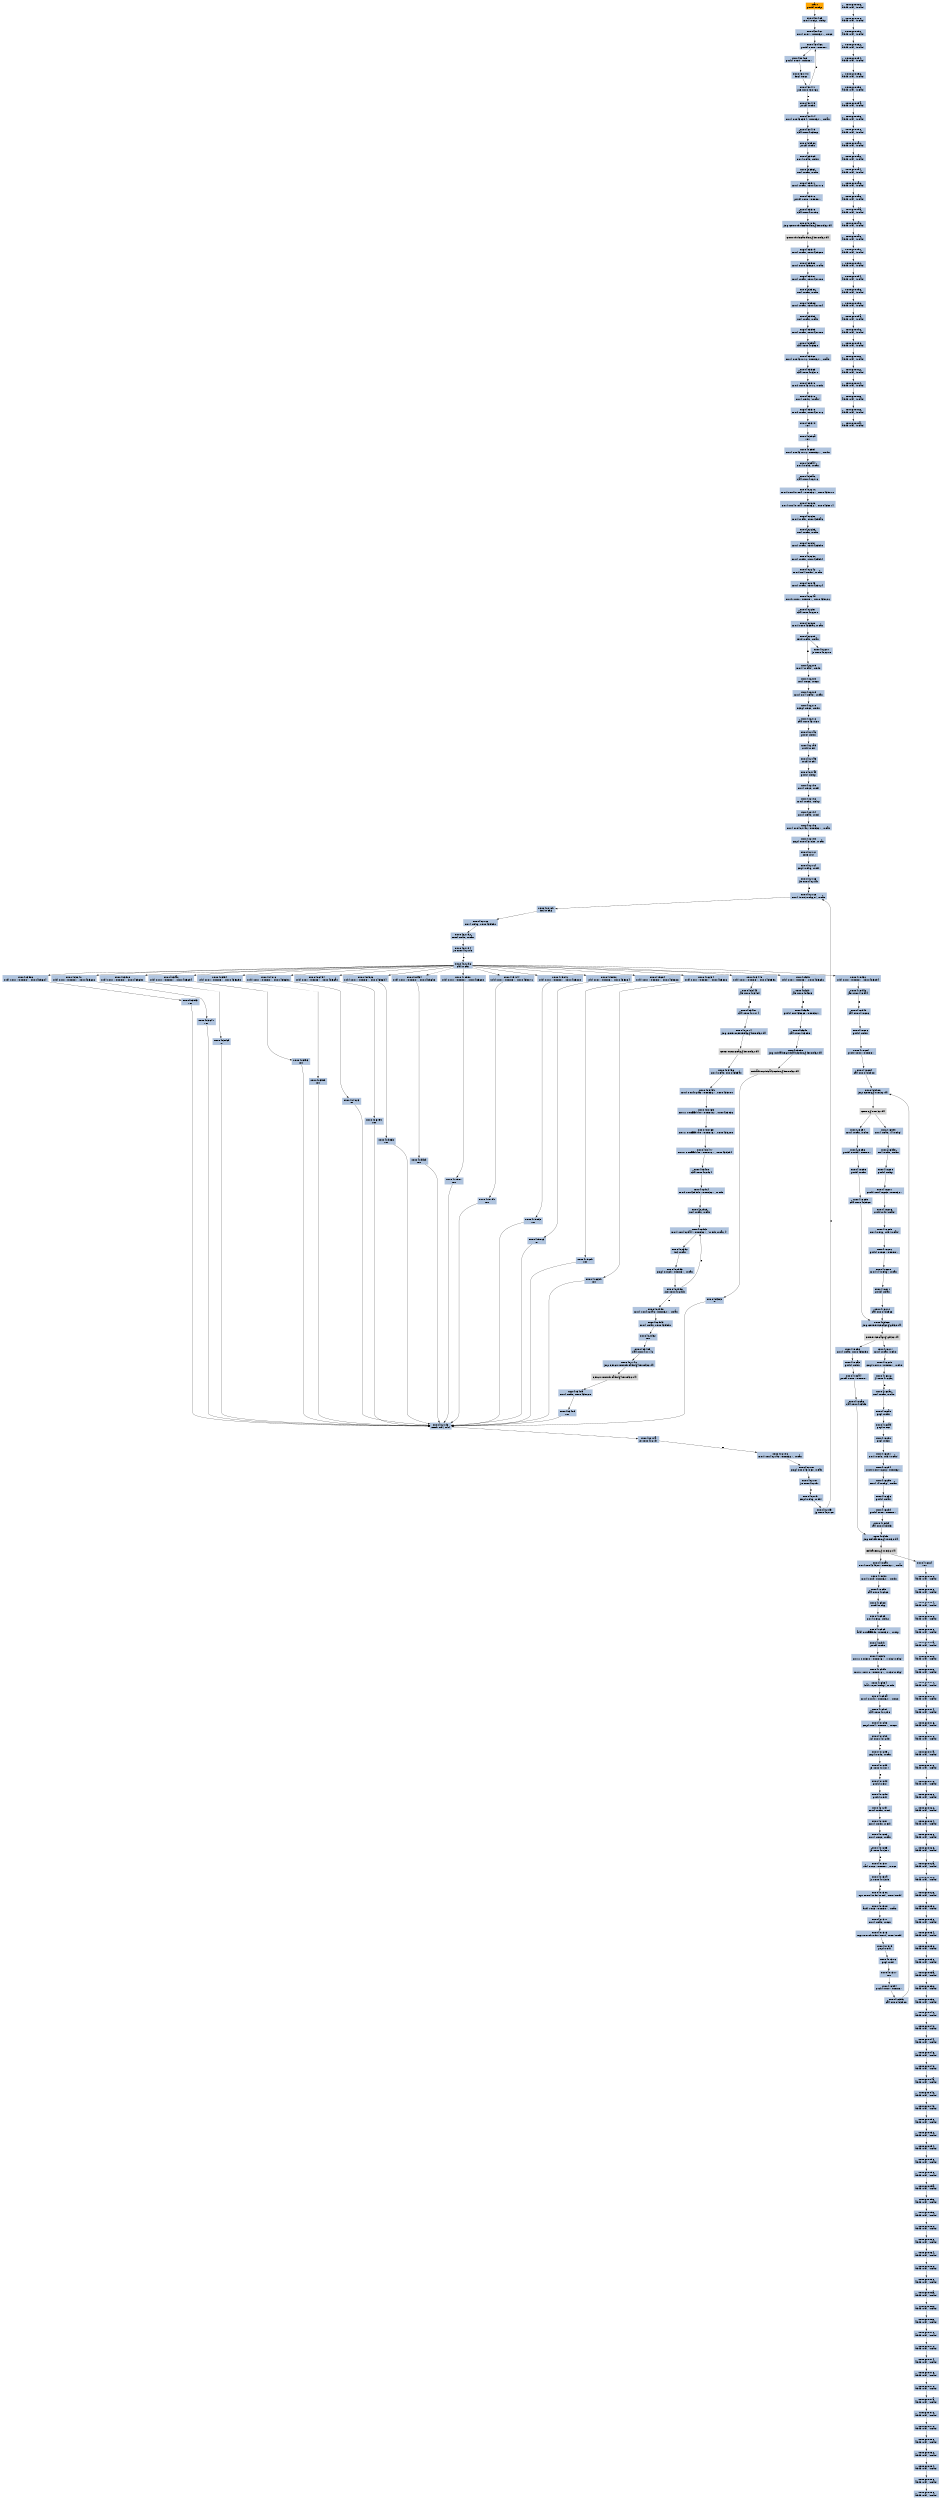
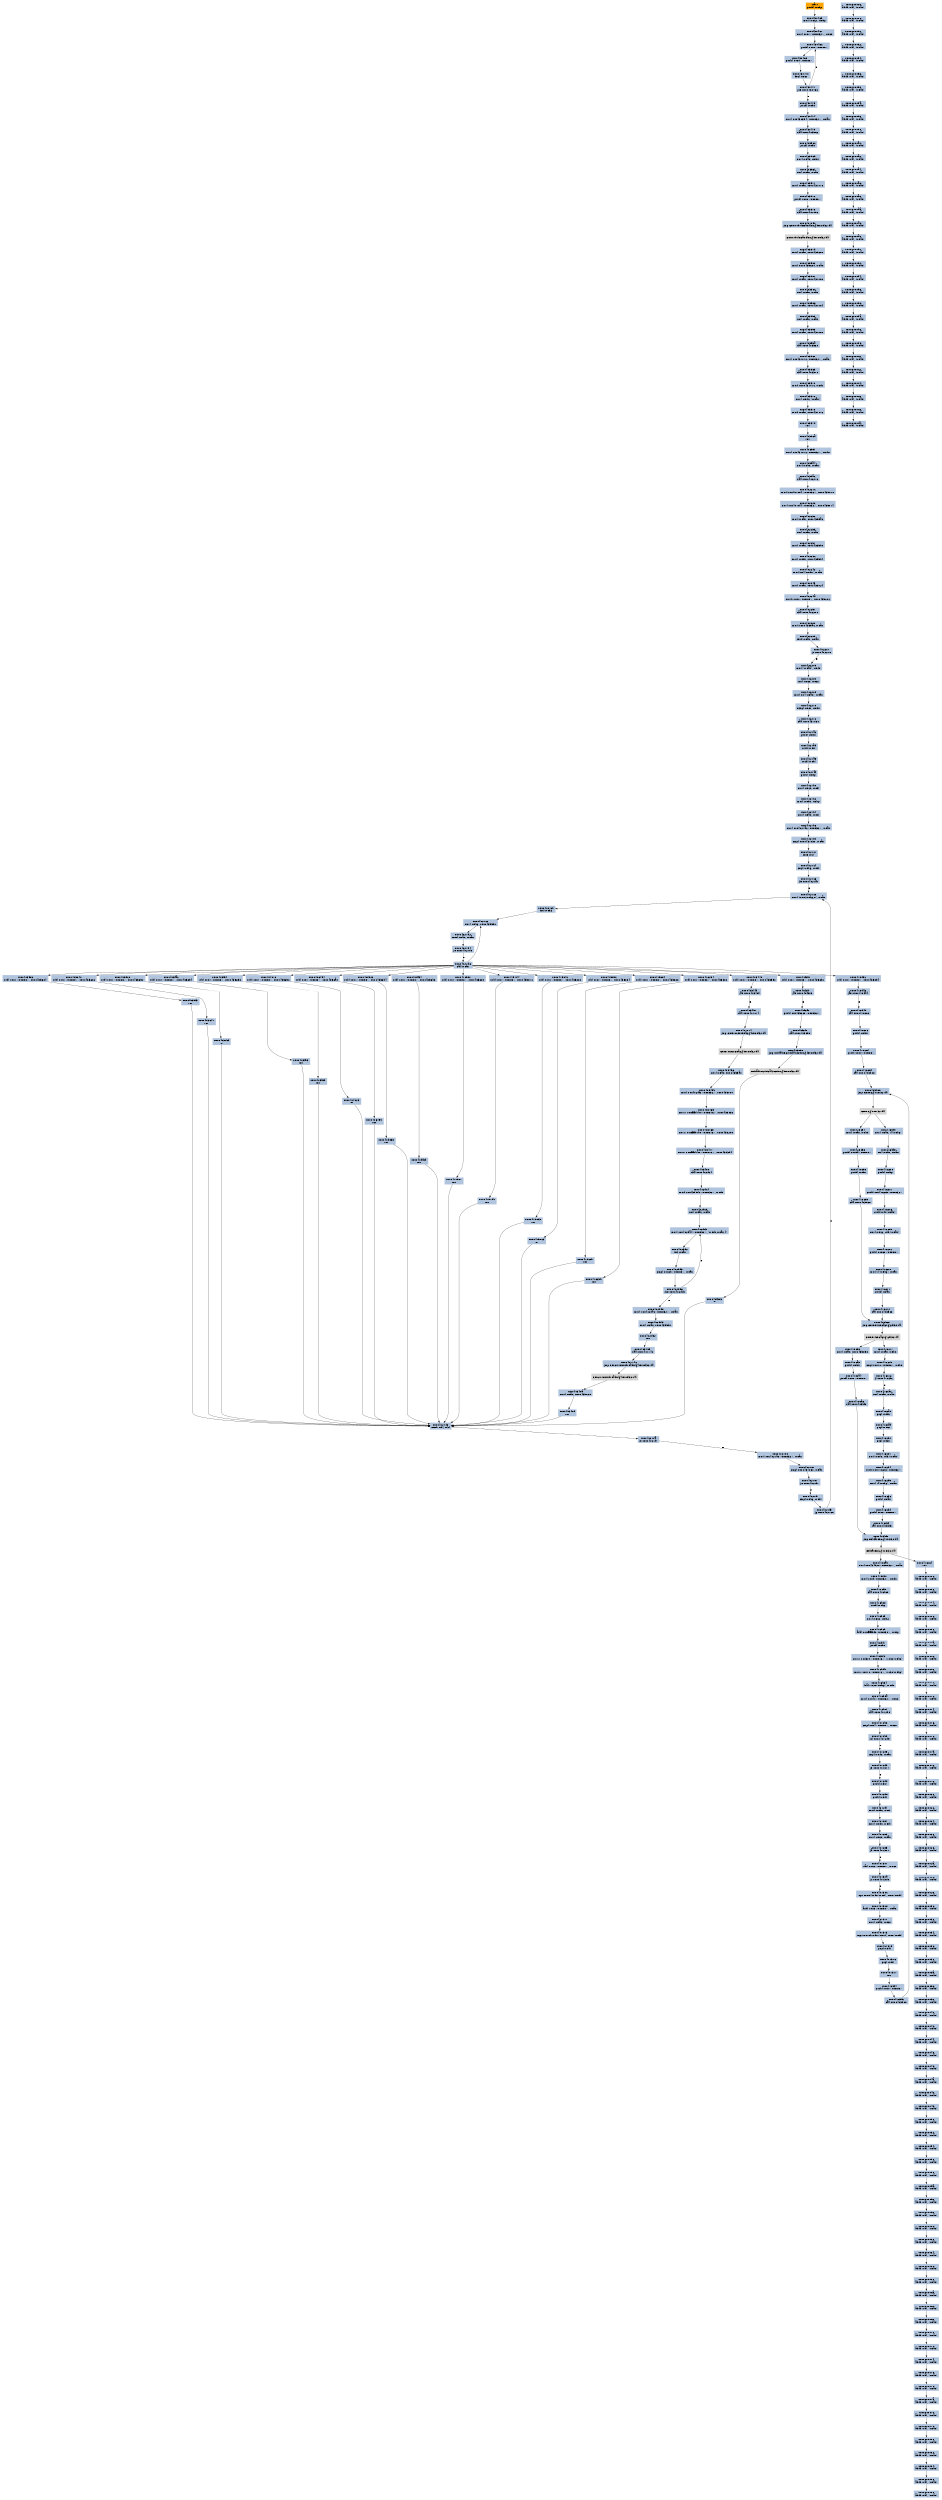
edge "0x00402205 testl %eax, %eax" -> "0x00402209 movl (%eax), %edx": now "0x00402207 je 0x00402218" -> "0x00402209 movl (%eax), %edx"
edge "0x004021d6 call %eax" -> "0x0040df34 subl $0x1<UINT8>, 0x004356b8": now "0x004021d6 call %eax" -> "0x004021cc movl %ebp, 0x004355b0"
